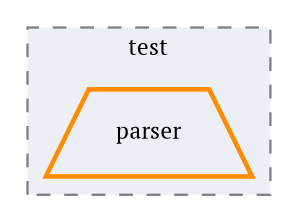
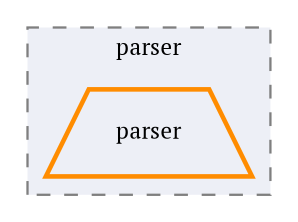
cluster "test": label "test" -> "parser"
